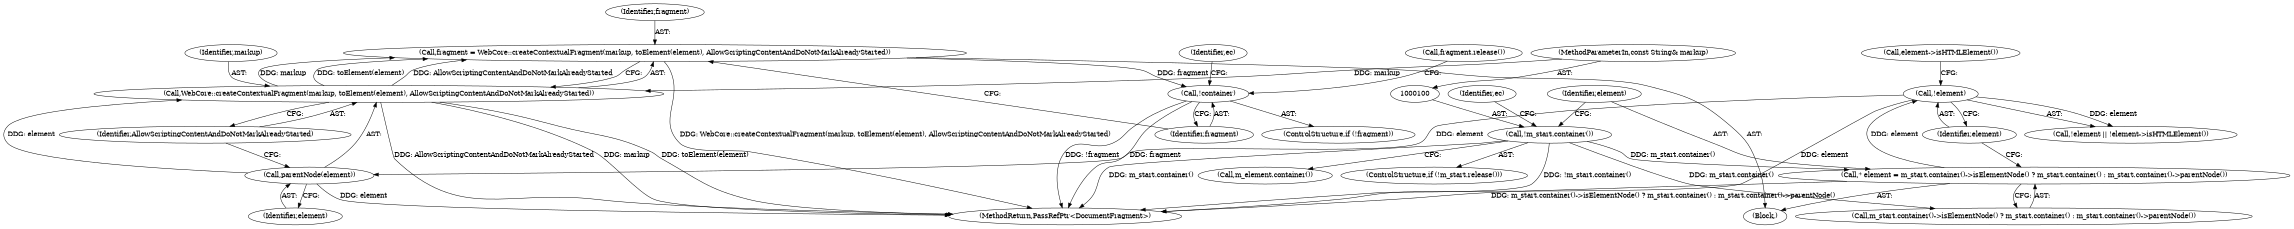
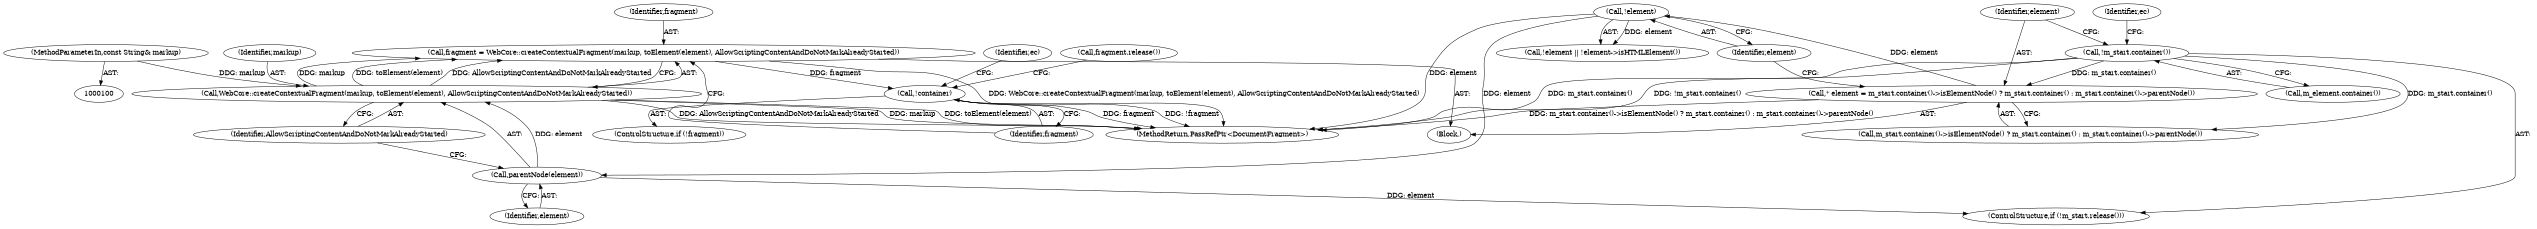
node "(Call,element->isHTMLElement())": removed
edge "1000100" -> "(Call,!m_start.container())": now "(Call,m_element.container())" -> "(Call,!m_start.container())"
edge "(Call,parentNode(element))" -> "(MethodReturn,PassRefPtr<DocumentFragment>)": now "(Call,parentNode(element))" -> "(ControlStructure,if (!m_start.release()))"
